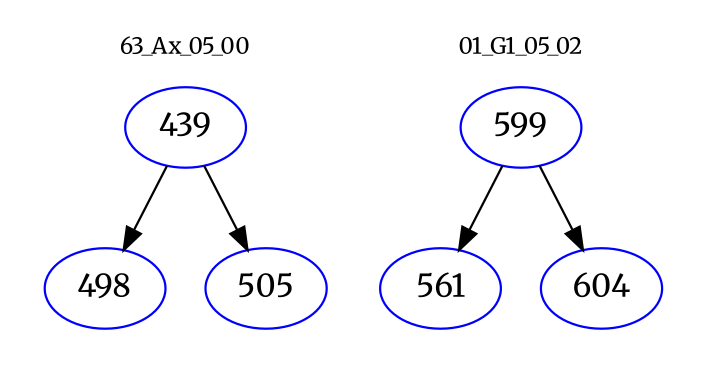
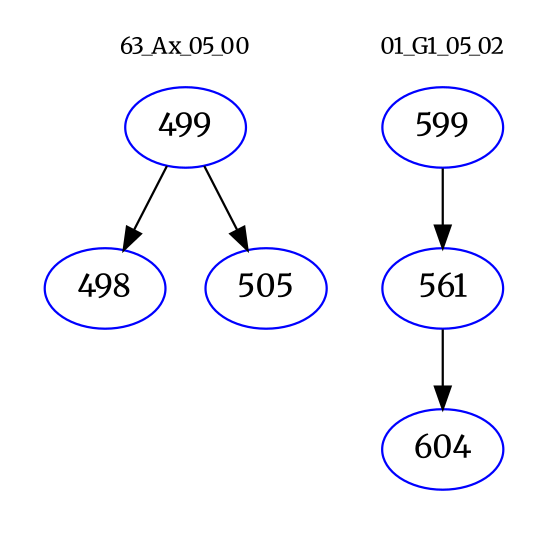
node "439": label "439" -> "499"
edge "599" -> "604": now "561" -> "604"
